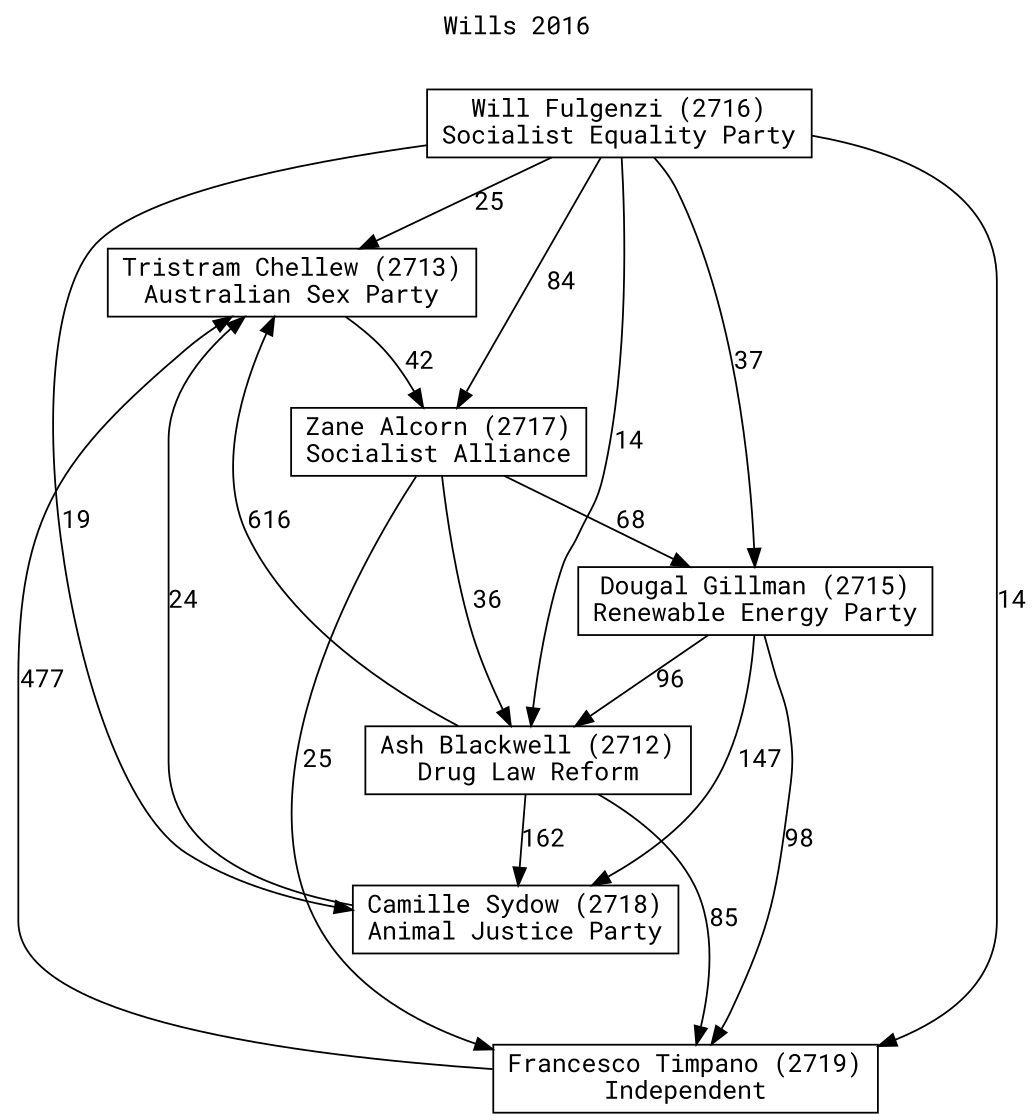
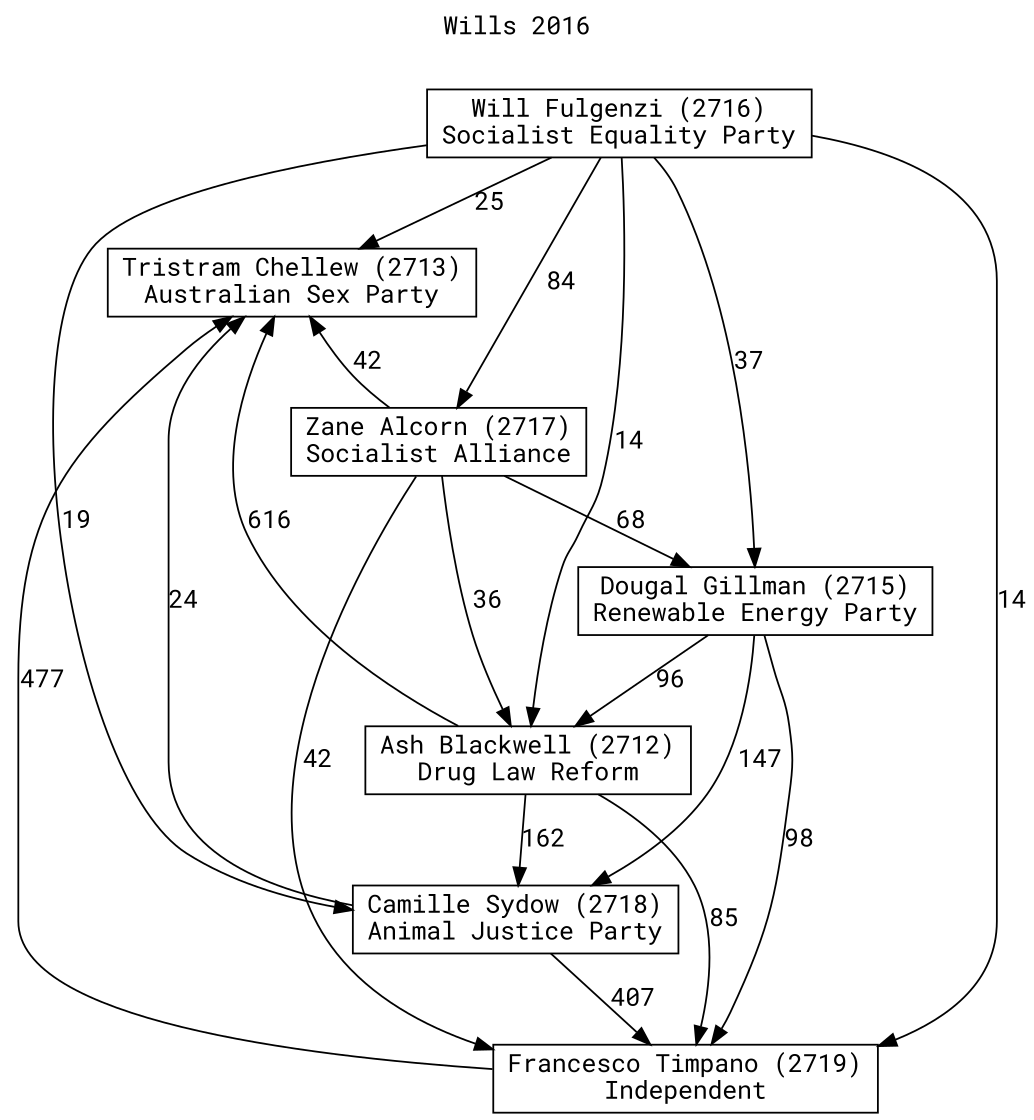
edge "Tristram Chellew (2713) Australian Sex Party" -> "Zane Alcorn (2717) Socialist Alliance": reversed
edge "Zane Alcorn (2717) Socialist Alliance" -> "Francesco Timpano (2719) Independent": label "25" -> "42"
edge "Camille Sydow (2718) Animal Justice Party" -> "Francesco Timpano (2719) Independent": added, label "407"
